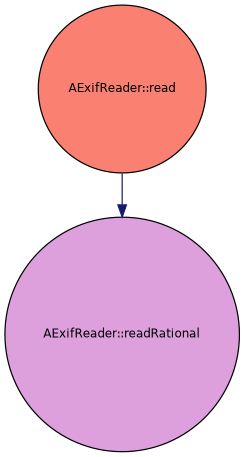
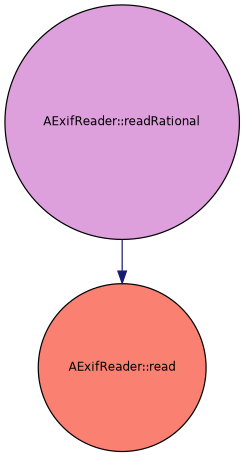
edge "AExifReader::read" -> "AExifReader::readRational": reversed
